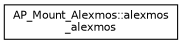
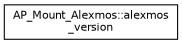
node "AP_Mount_Alexmos::alexmos _alexmos": label "AP_Mount_Alexmos::alexmos _alexmos" -> "AP_Mount_Alexmos::alexmos _version"
